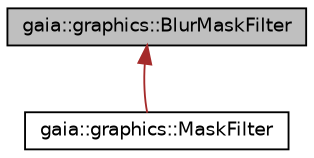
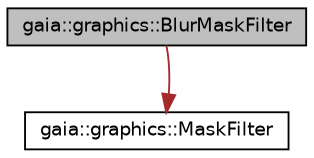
edge "gaia::graphics::MaskFilter" -> "gaia::graphics::BlurMaskFilter": reversed
